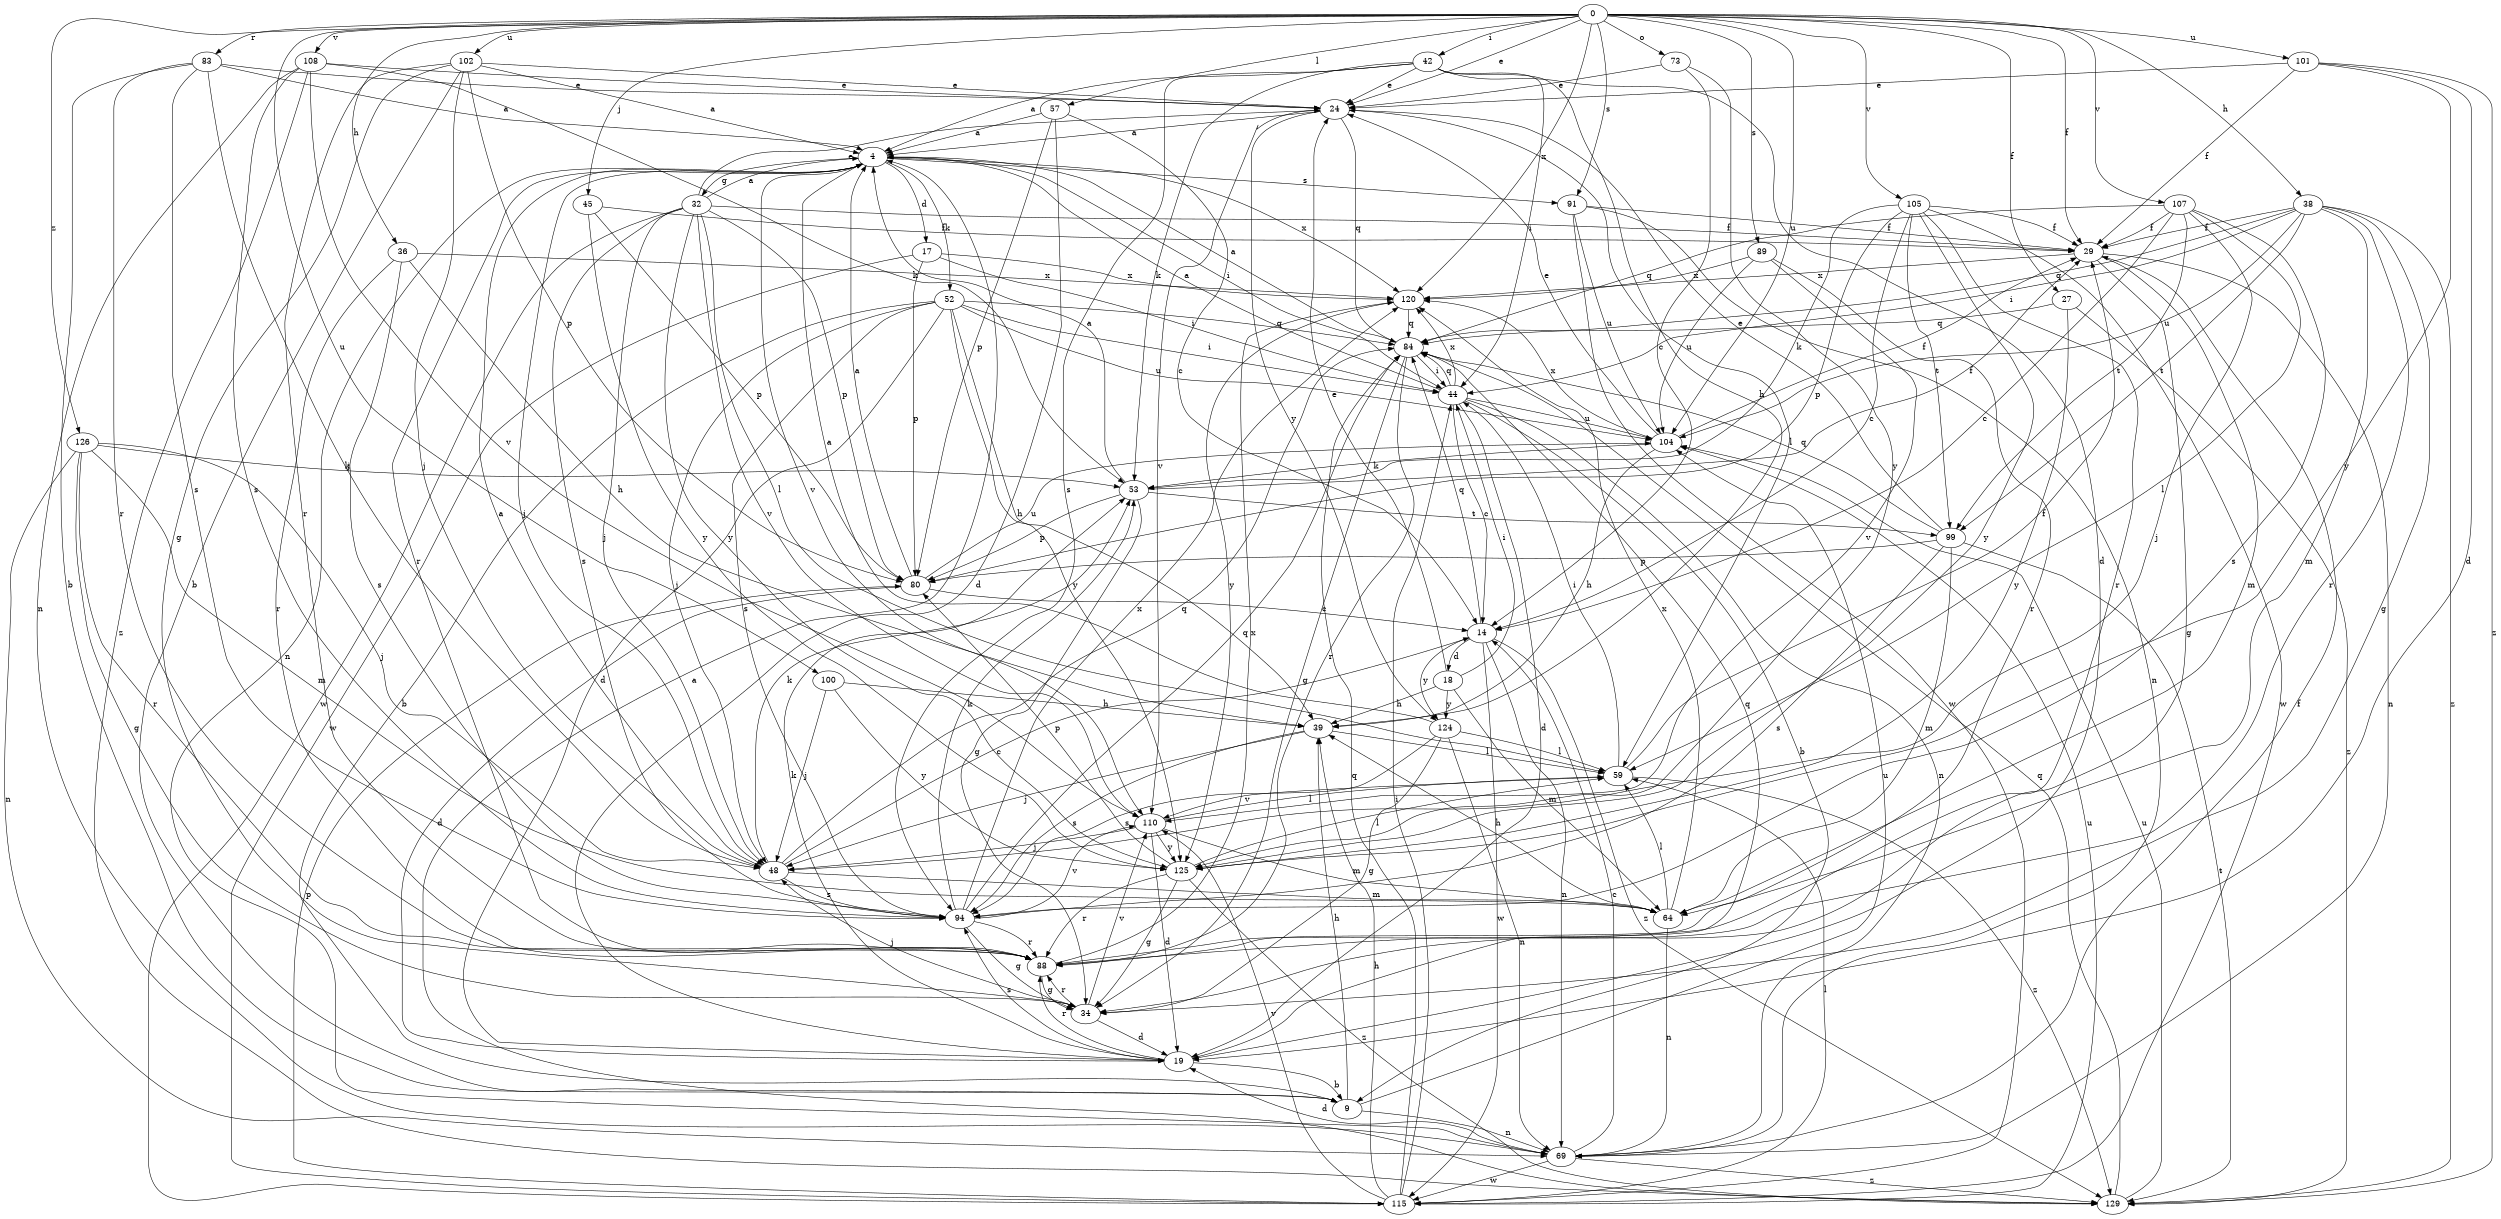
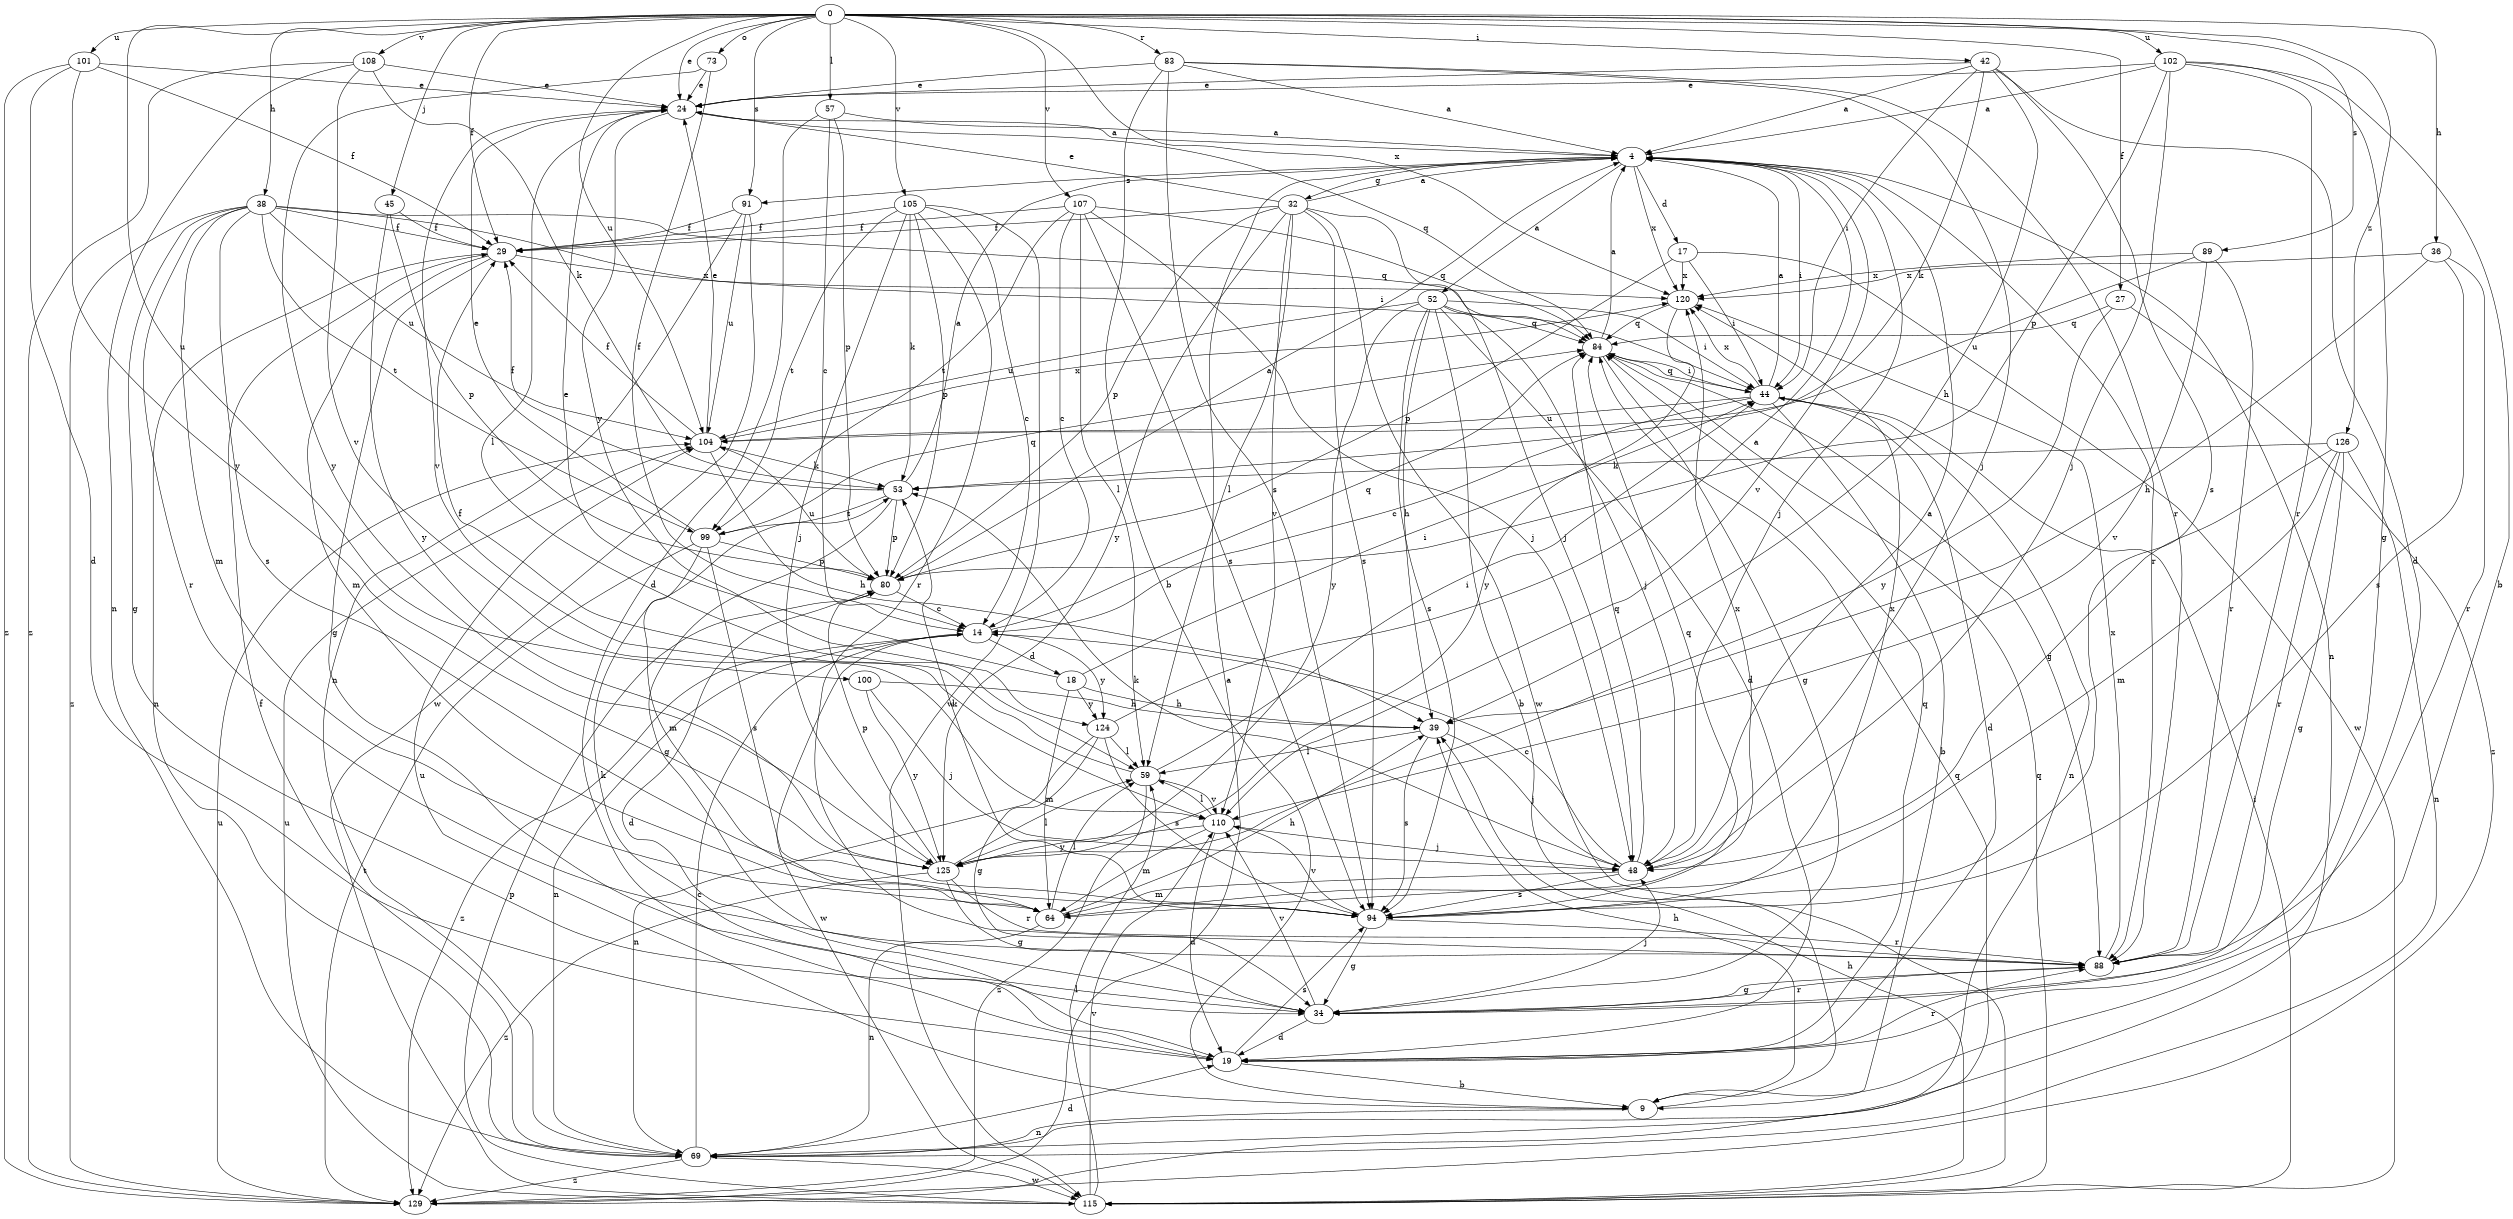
edge "4" -> "52": label "k" -> "a"
edge "73" -> "14": label "c" -> "f"
edge "105" -> "125": label "y" -> "j"
edge "108" -> "94": now "38" -> "94"
